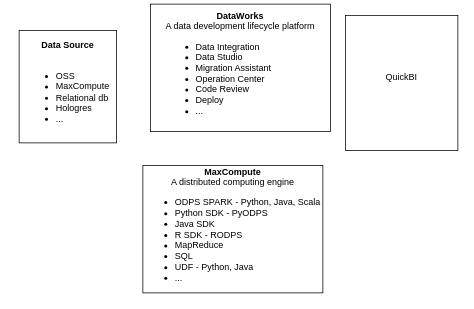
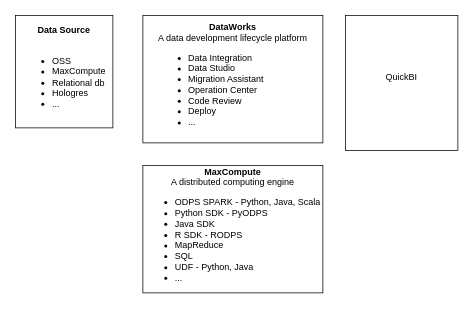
node "DataWorks A data development lifecycle platform Data Integration Data Studio Migration Assistant Operation Center Code Review Deploy ...": moved (240, 68) -> (233, 79)
node "Data Source OSS MaxCompute Relational db Hologres ...": moved (68, 87) -> (64, 72)
